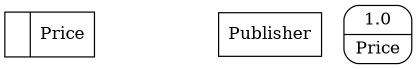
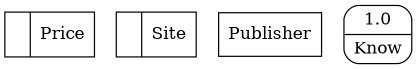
node "Site": added
node "1.0": text "Price" -> "Know"
